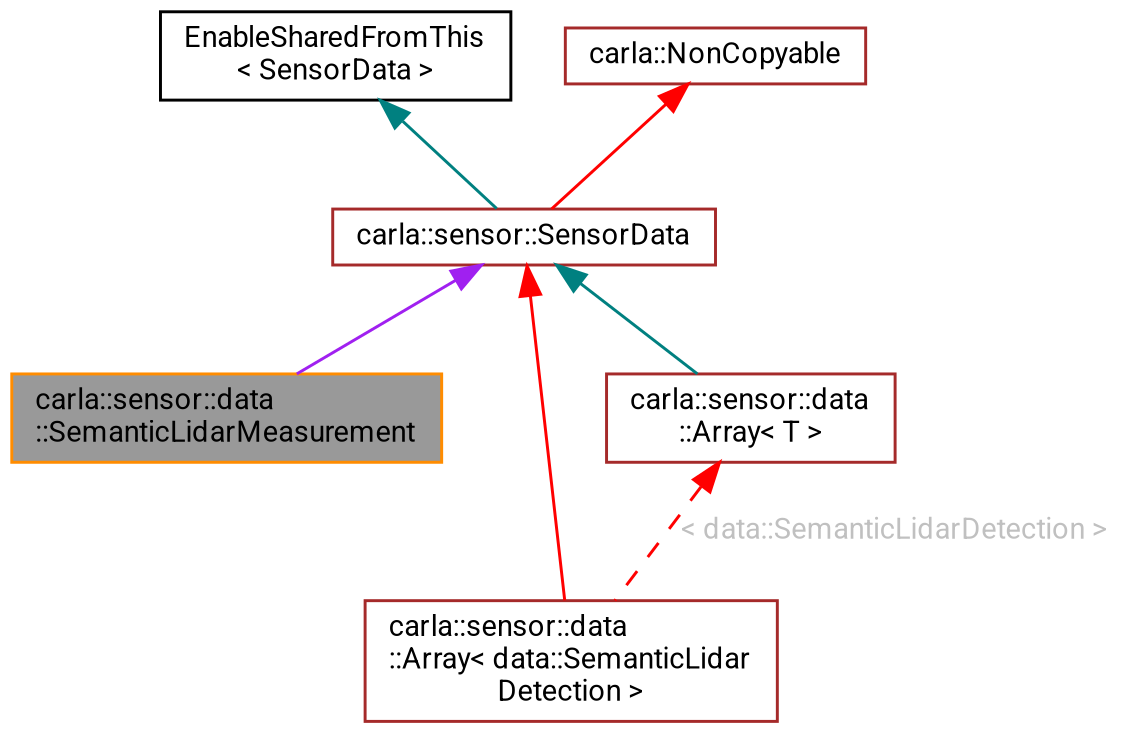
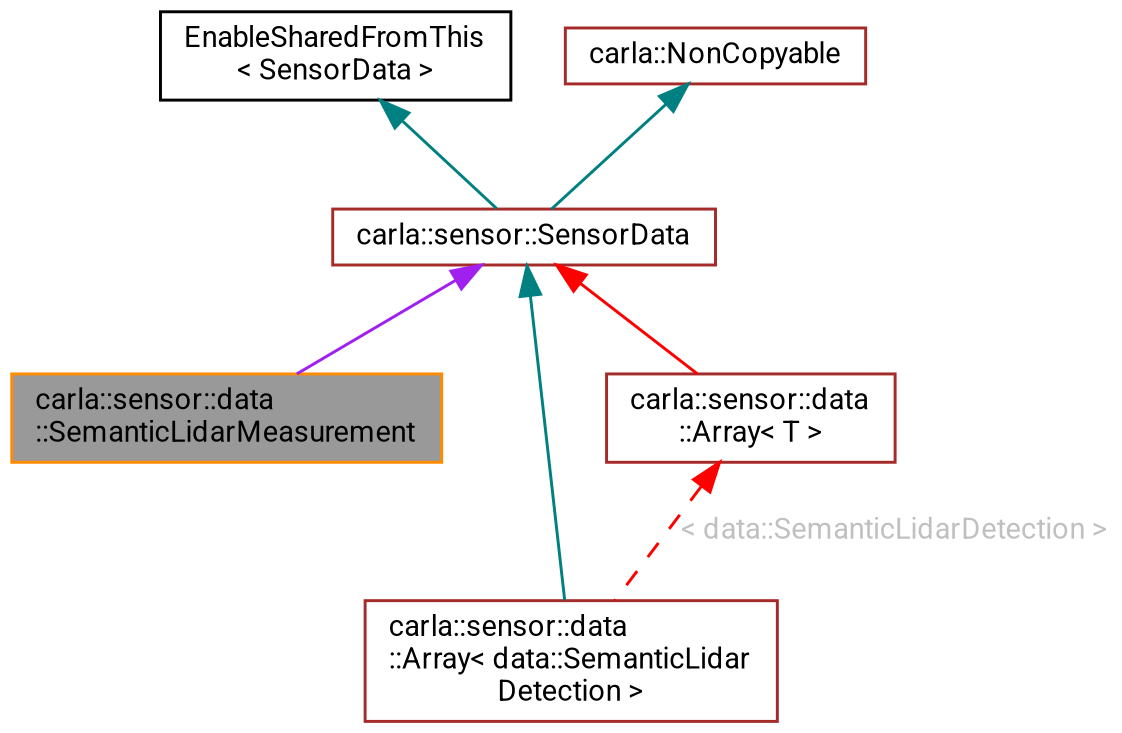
edge "carla::sensor::SensorData" -> "carla::NonCopyable": color red -> teal
edge "carla::sensor::data ::Array< T >" -> "carla::sensor::SensorData": color teal -> red
edge "carla::sensor::data ::Array< data::SemanticLidar Detection >" -> "carla::sensor::SensorData": color red -> teal
